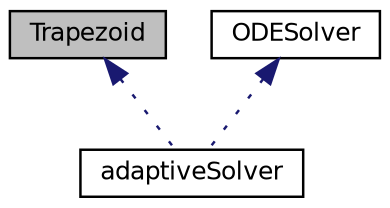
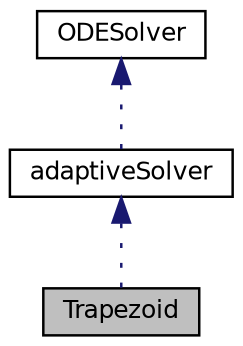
edge "adaptiveSolver" -> "Trapezoid": reversed
